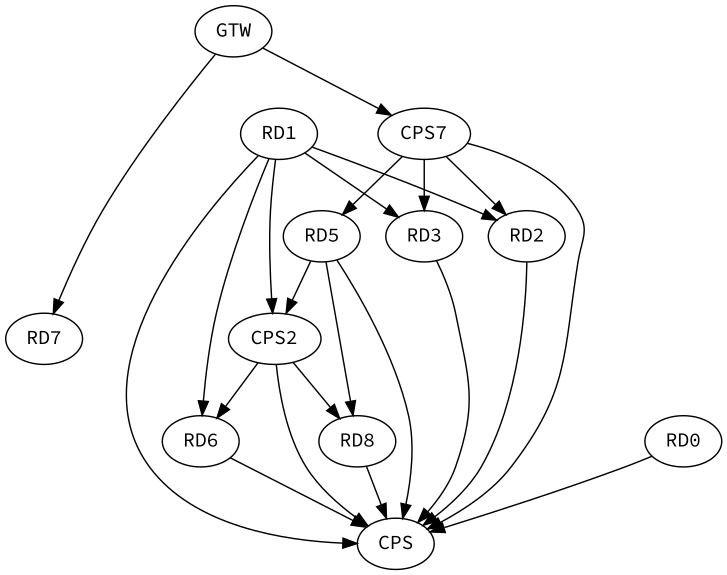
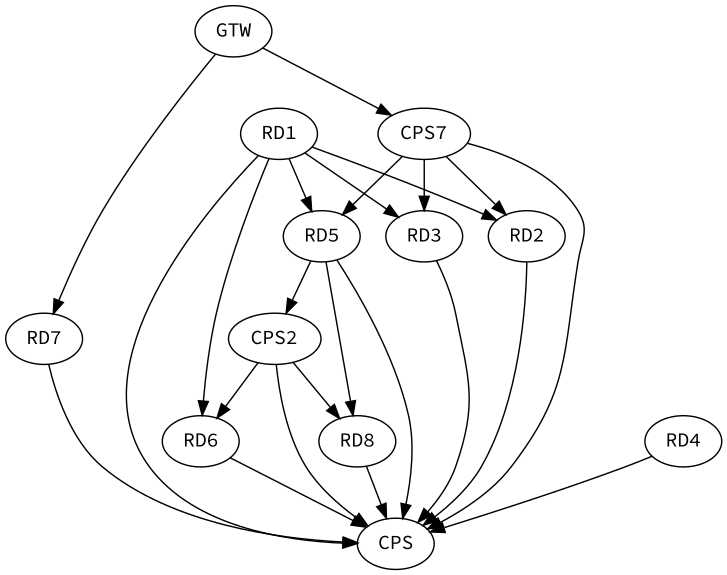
edge "RD1" -> "CPS2": now "RD1" -> "RD5"
node "RD0": label "RD0" -> "RD4"
edge "RD7" -> "CPS": added
